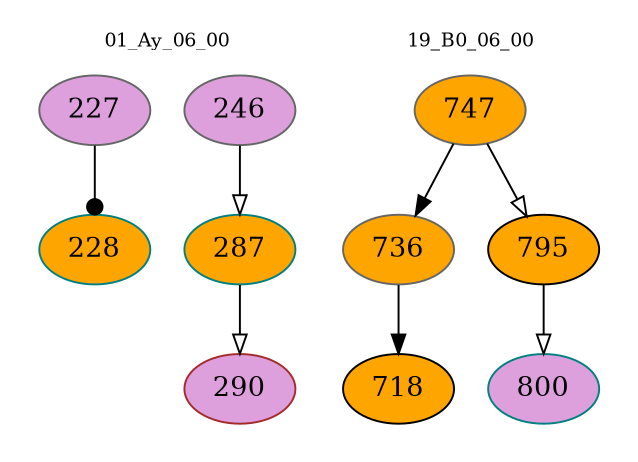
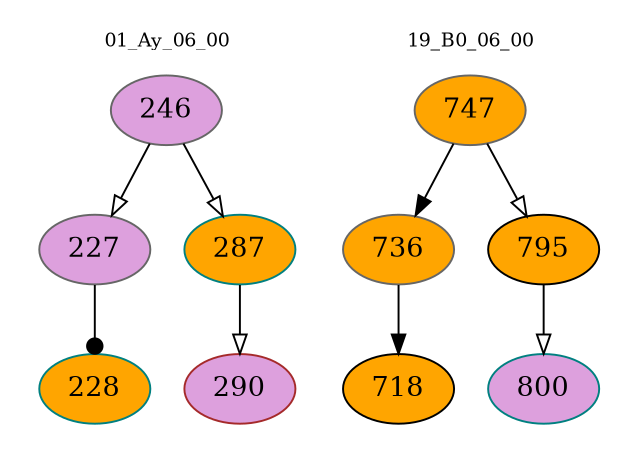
edge "246" -> "227": added
